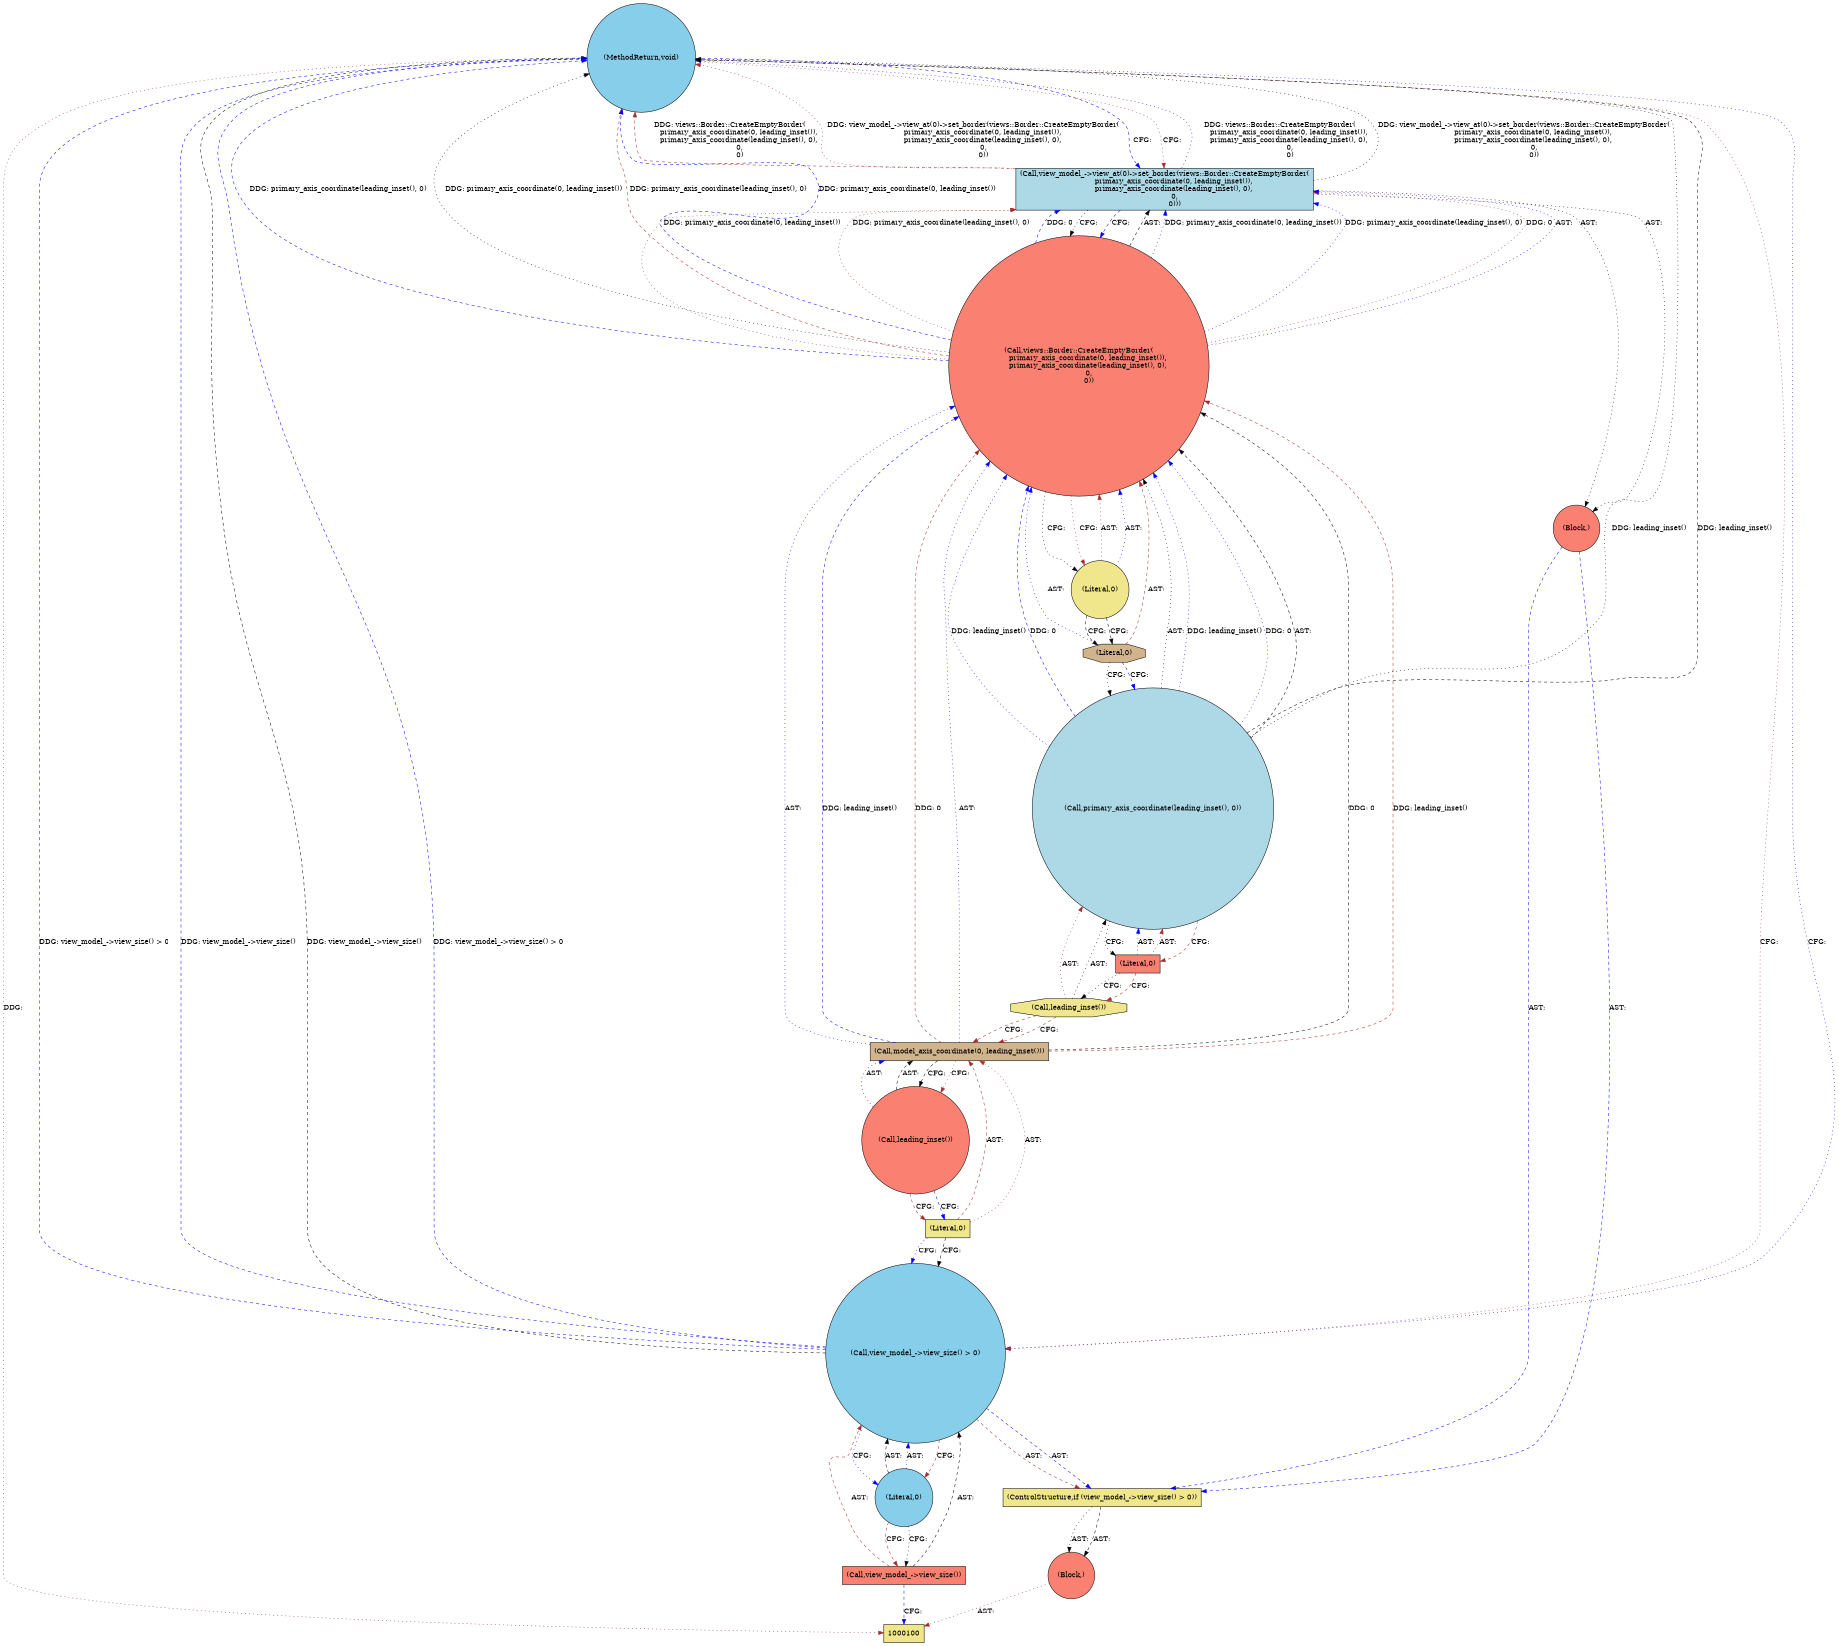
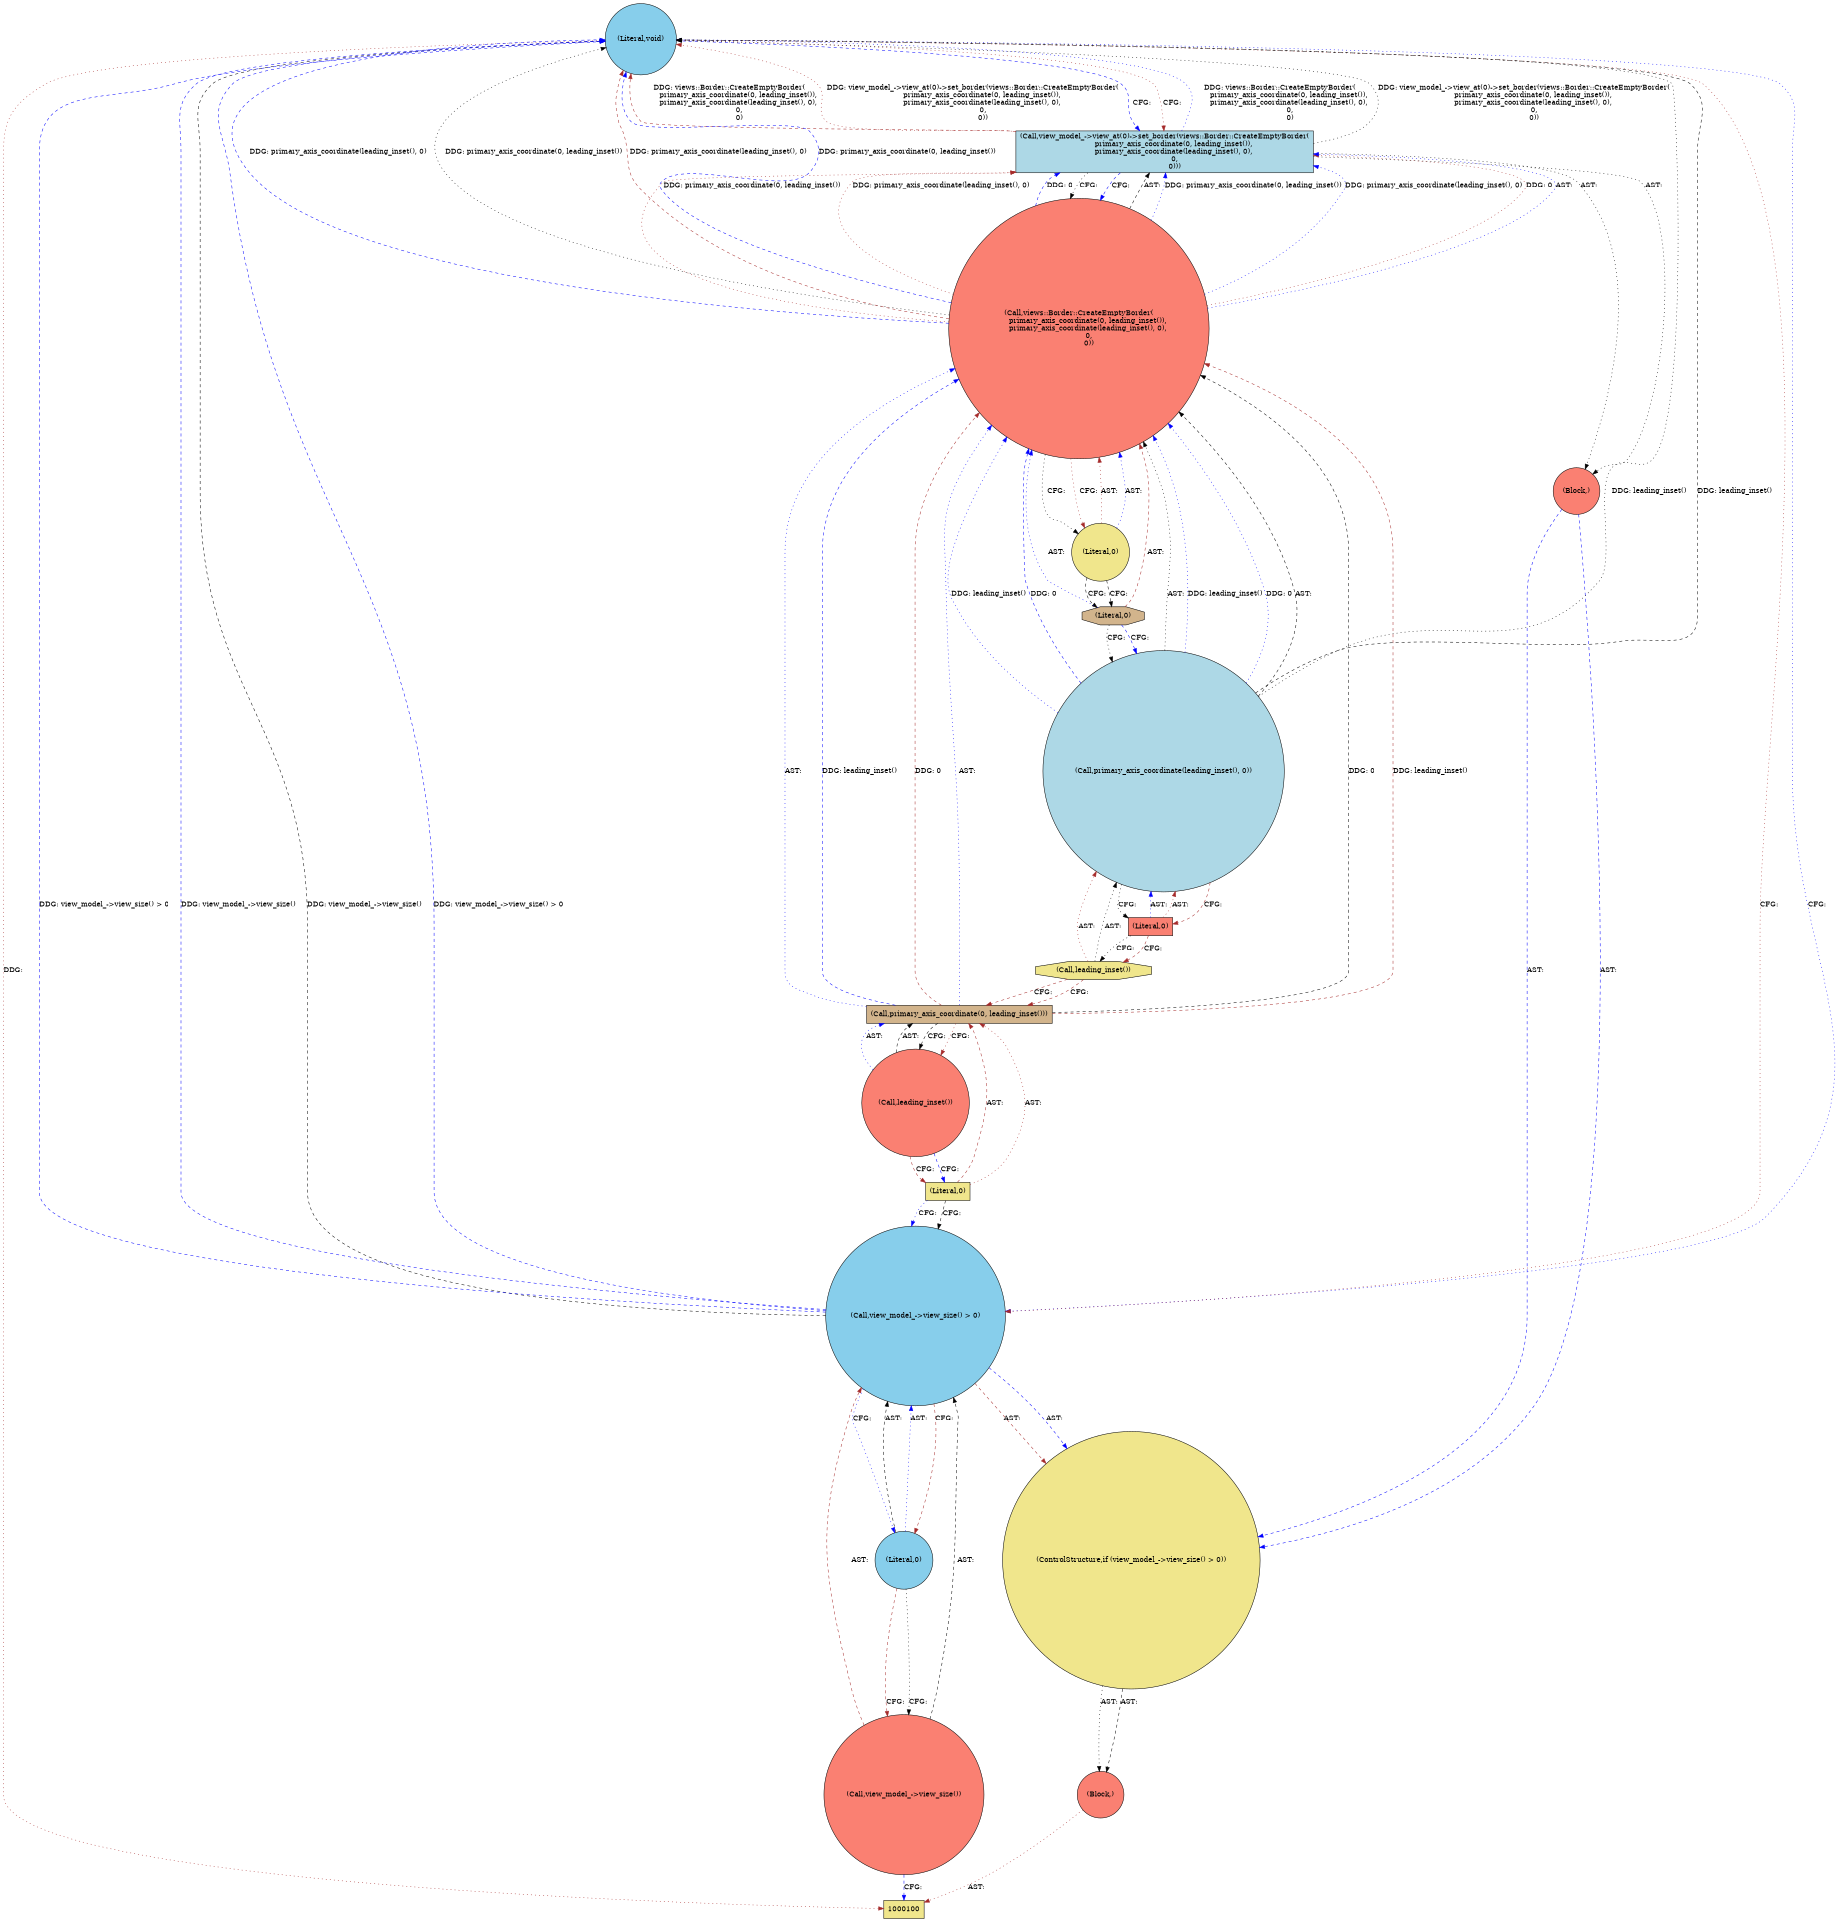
node "(MethodReturn,void)": label "(MethodReturn,void)" -> "(Literal,void)"
node "(Call,model_axis_coordinate(0, leading_inset()))": label "(Call,model_axis_coordinate(0, leading_inset()))" -> "(Call,primary_axis_coordinate(0, leading_inset()))"
node "(ControlStructure,if (view_model_->view_size() > 0))": shape box -> circle
node "(Call,view_model_->view_size())": shape box -> circle
